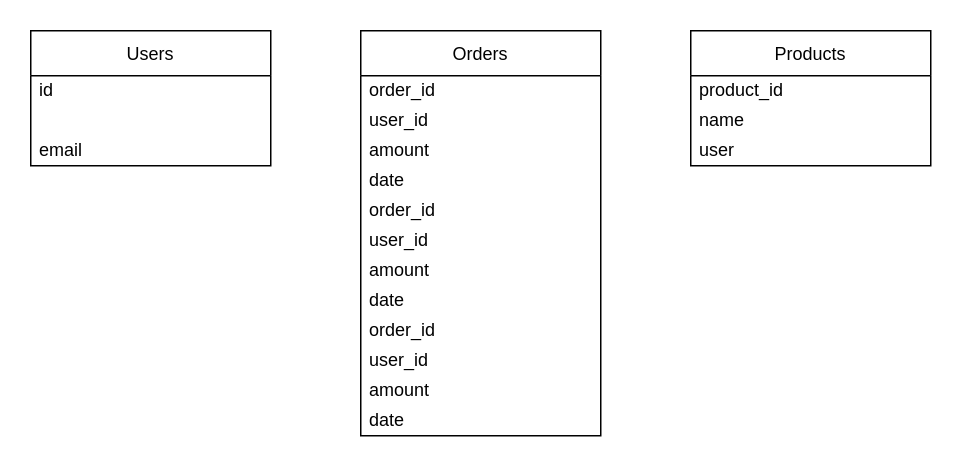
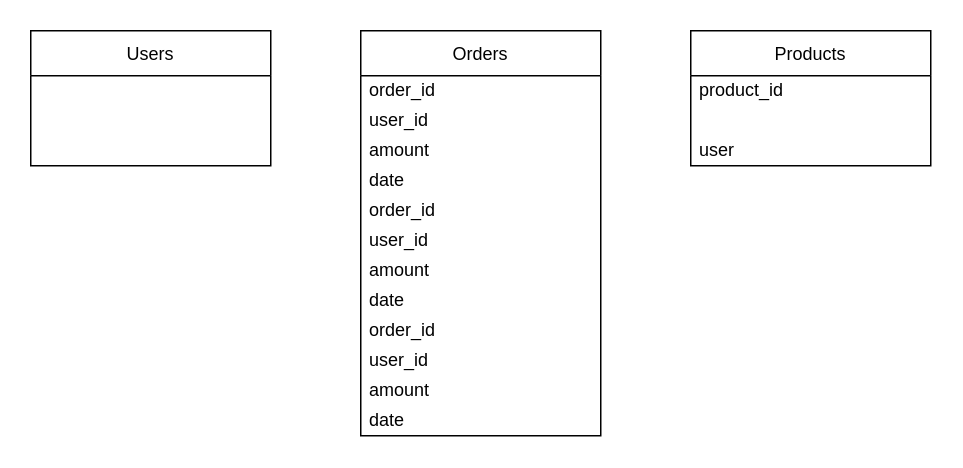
node "id": removed
node "name": removed
node "email": removed
